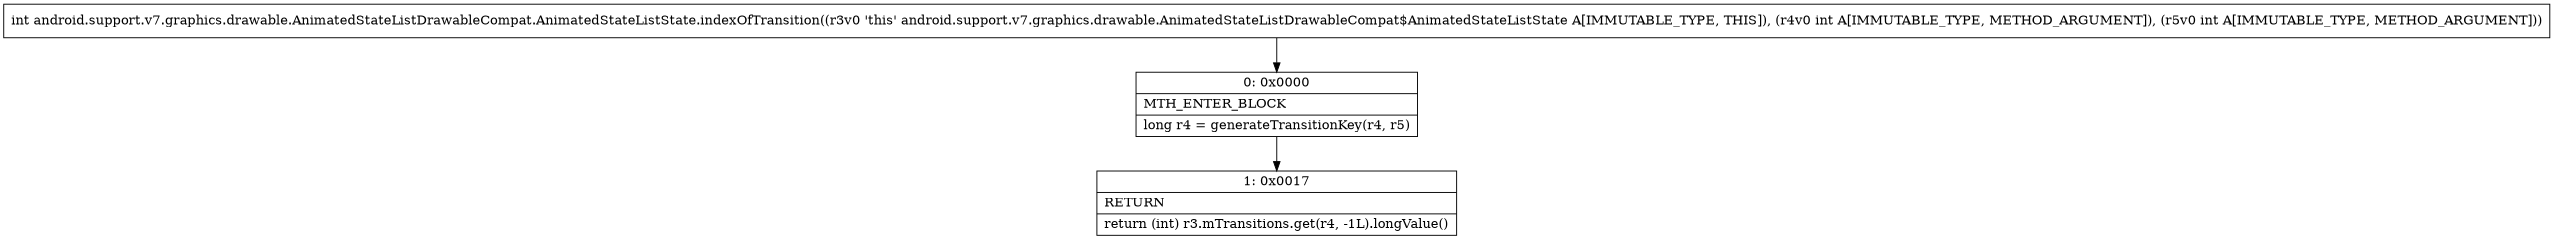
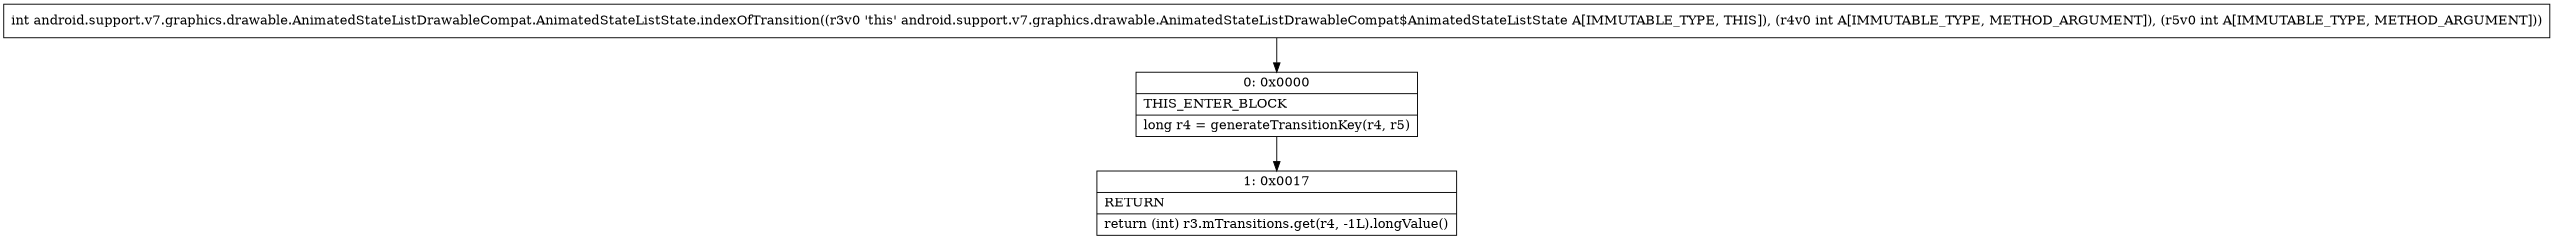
node "0: 0x0000": text "MTH_ENTER_BLOCK" -> "THIS_ENTER_BLOCK"
